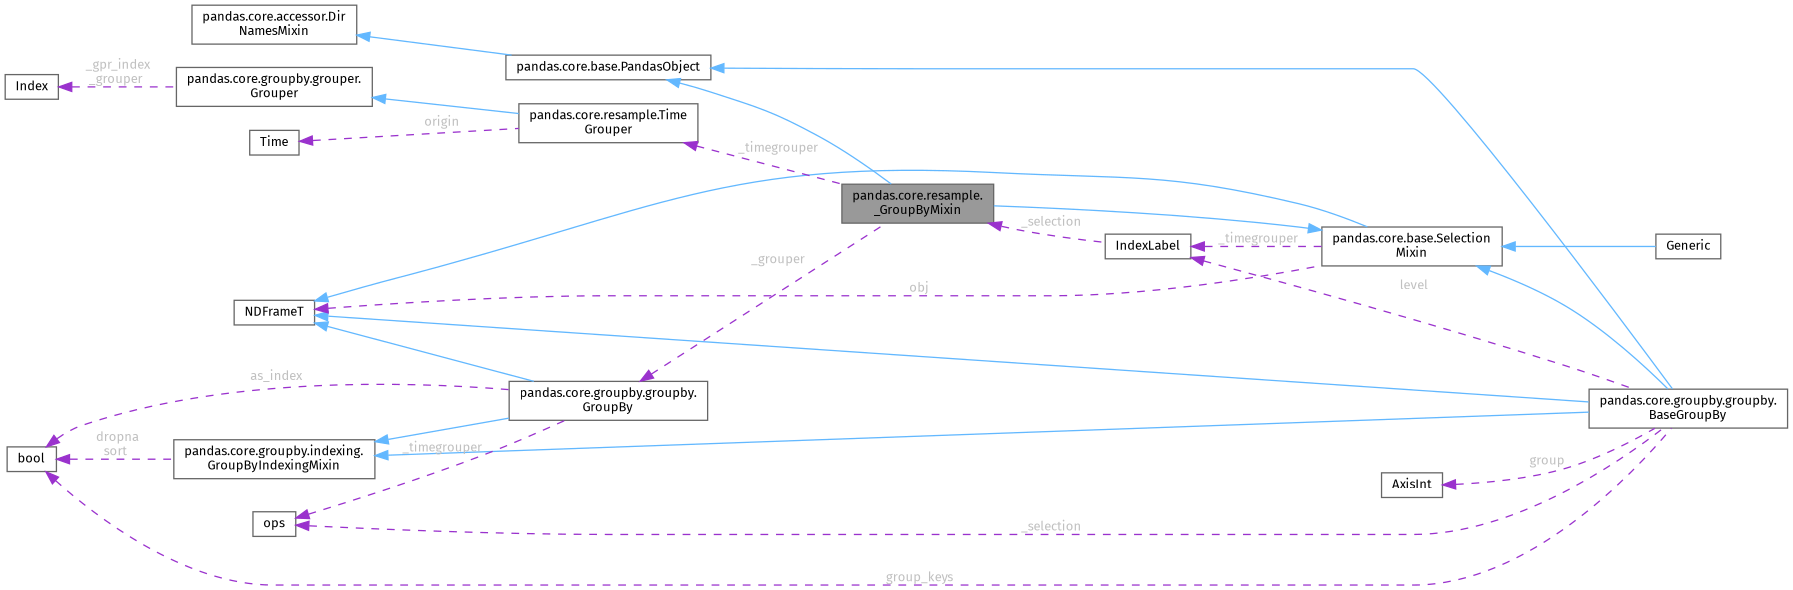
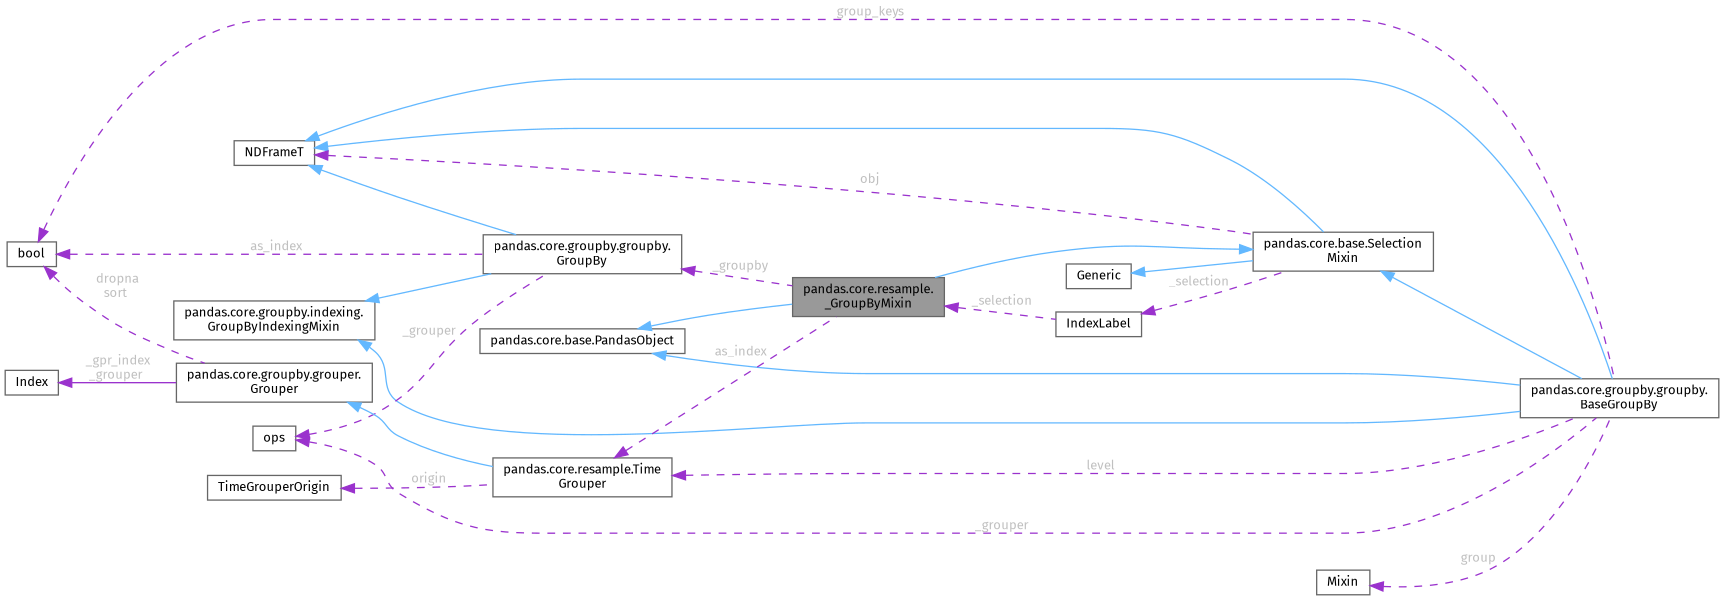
node "pandas.core.accessor.Dir NamesMixin": removed
edge "pandas.core.groupby.grouper. Grouper" -> "Index": style dashed -> solid
node "Time": label "Time" -> "TimeGrouperOrigin"
edge "pandas.core.resample. _GroupByMixin" -> "pandas.core.resample.Time Grouper": label " _timegrouper" -> " as_index"
edge "pandas.core.base.Selection Mixin" -> "IndexLabel": label " _timegrouper" -> " _selection"
edge "Generic" -> "pandas.core.base.Selection Mixin": reversed
edge "pandas.core.resample. _GroupByMixin" -> "pandas.core.groupby.groupby. GroupBy": label " _grouper" -> " _groupby"
edge "pandas.core.groupby.groupby. BaseGroupBy" -> "IndexLabel": now "pandas.core.groupby.groupby. BaseGroupBy" -> "pandas.core.resample.Time Grouper"
edge "pandas.core.groupby.groupby. GroupBy" -> "ops": label " _timegrouper" -> " _grouper"
edge "pandas.core.groupby.indexing. GroupByIndexingMixin" -> "bool": now "pandas.core.groupby.grouper. Grouper" -> "bool"
node "AxisInt": label "AxisInt" -> "Mixin"
edge "pandas.core.groupby.groupby. BaseGroupBy" -> "ops": label " _selection" -> " _grouper"
